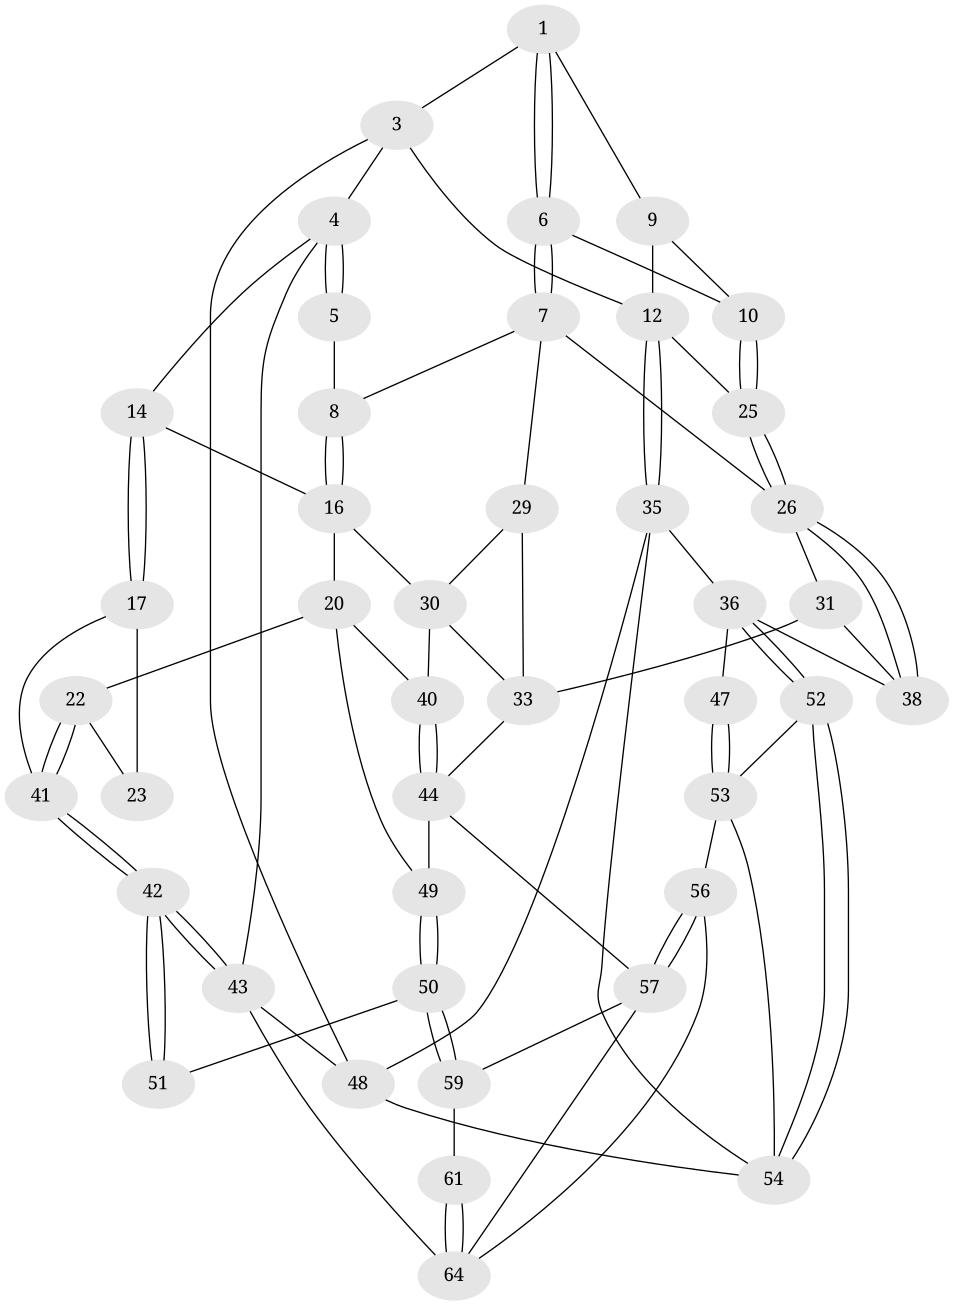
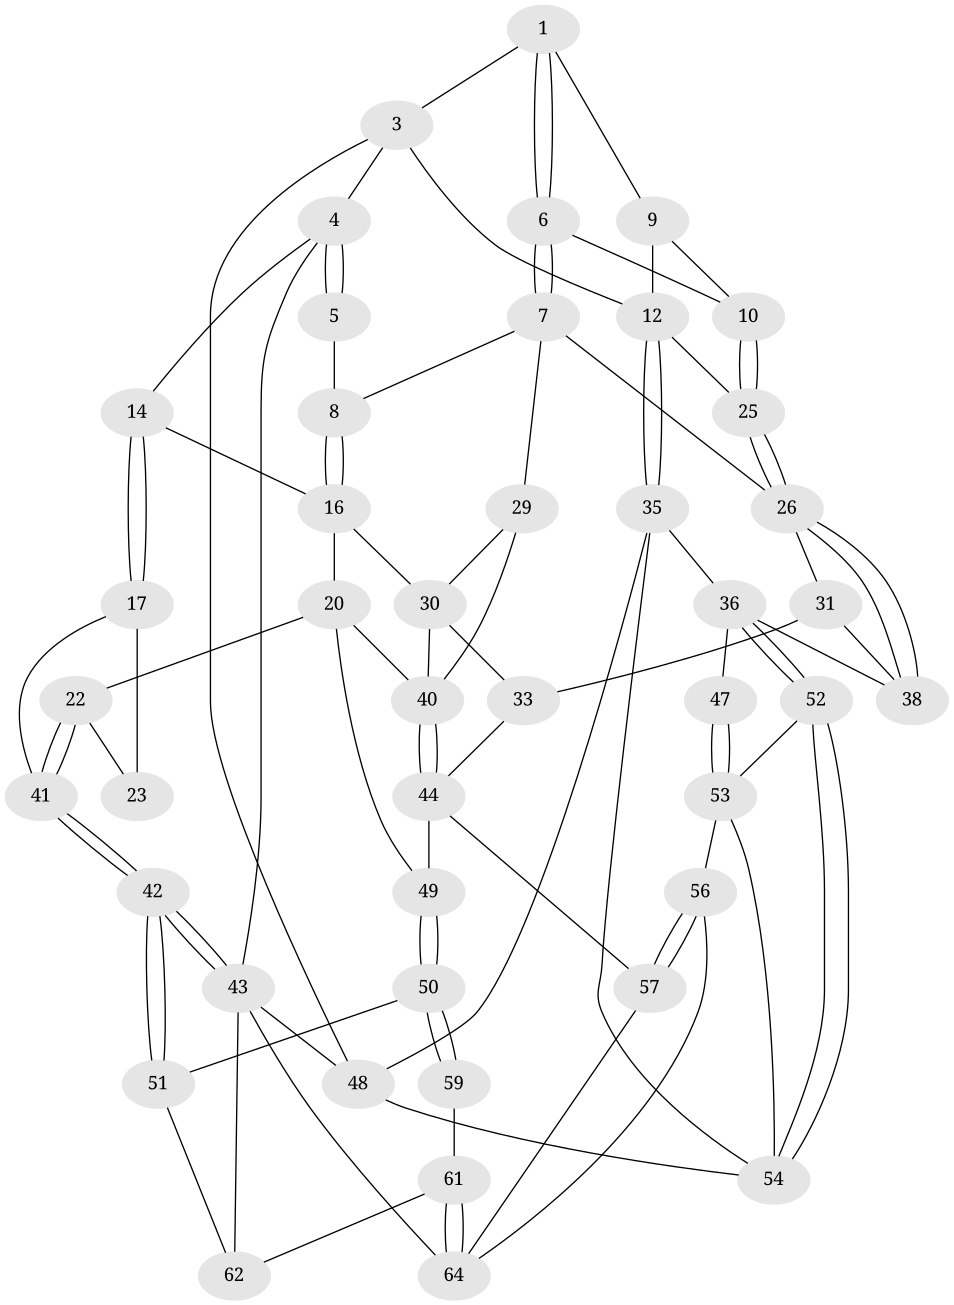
edge "29" -- "33": now "29" -- "40"
edge "57" -- "59": removed
node "62": added
